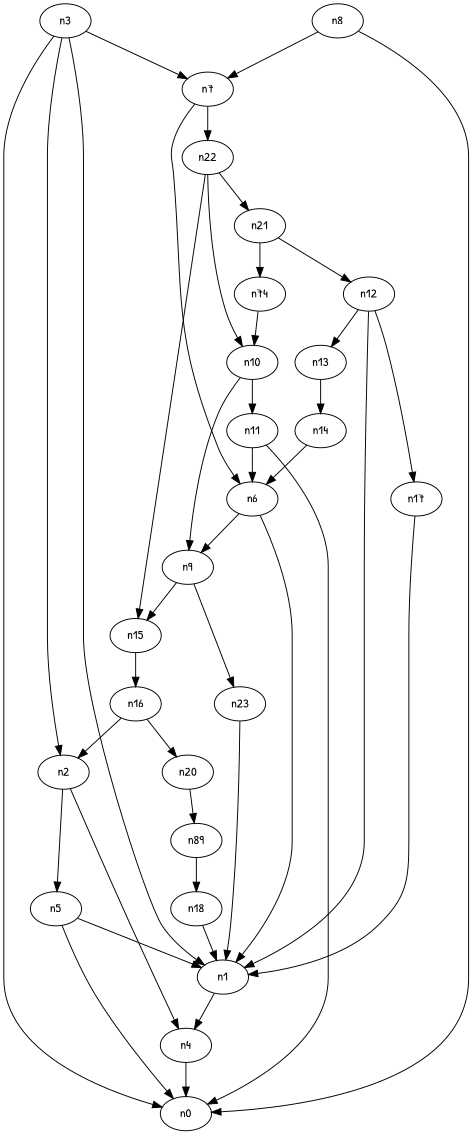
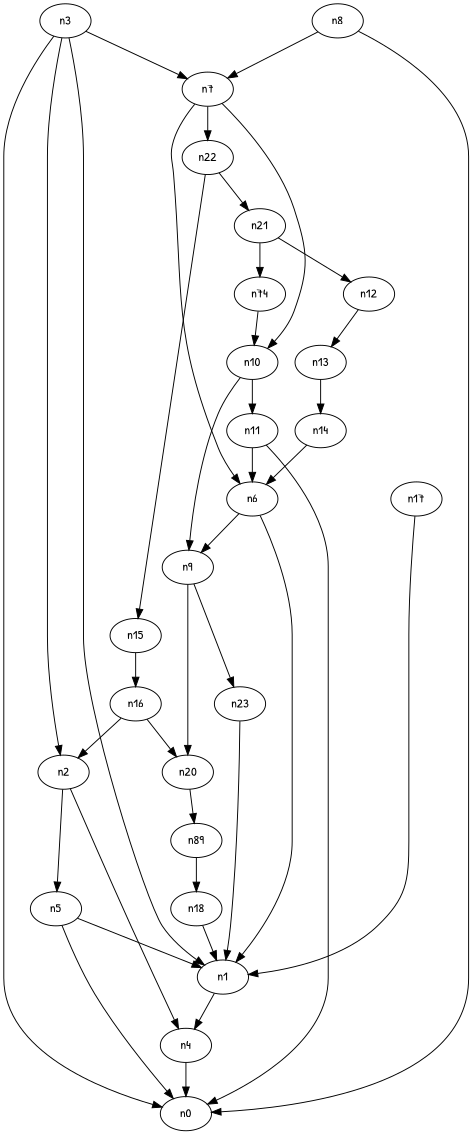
edge "n22" -> "n10": now "n7" -> "n10"
edge "n12" -> "n17": removed
edge "n9" -> "n15": now "n9" -> "n20"
edge "n12" -> "n1": removed
